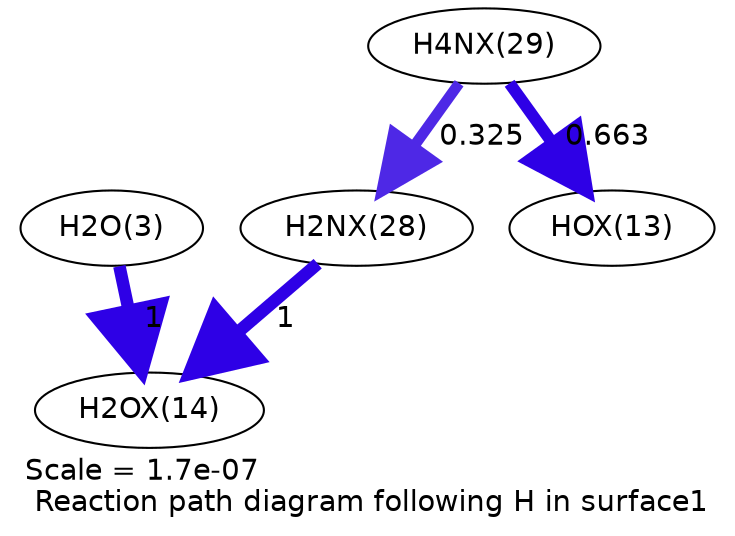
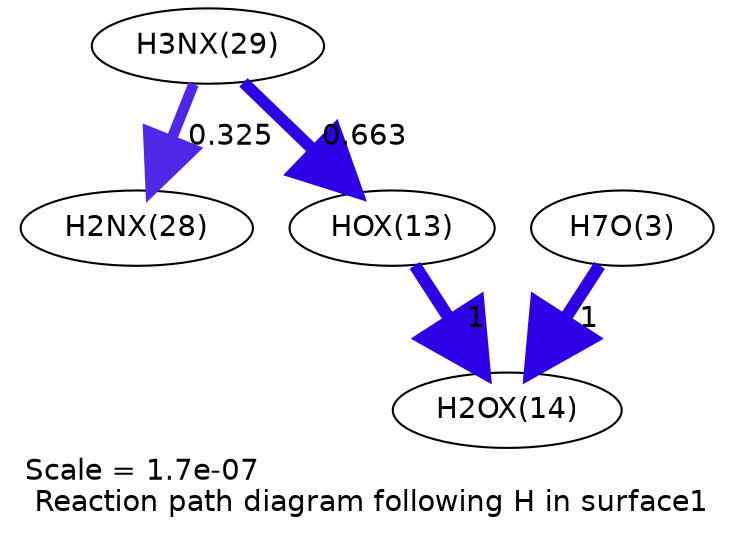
node "H4NX(29)": label "H4NX(29)" -> "H3NX(29)"
node "H2O(3)": label "H2O(3)" -> "H7O(3)"
edge "H2NX(28)" -> "H2OX(14)": now "HOX(13)" -> "H2OX(14)"
